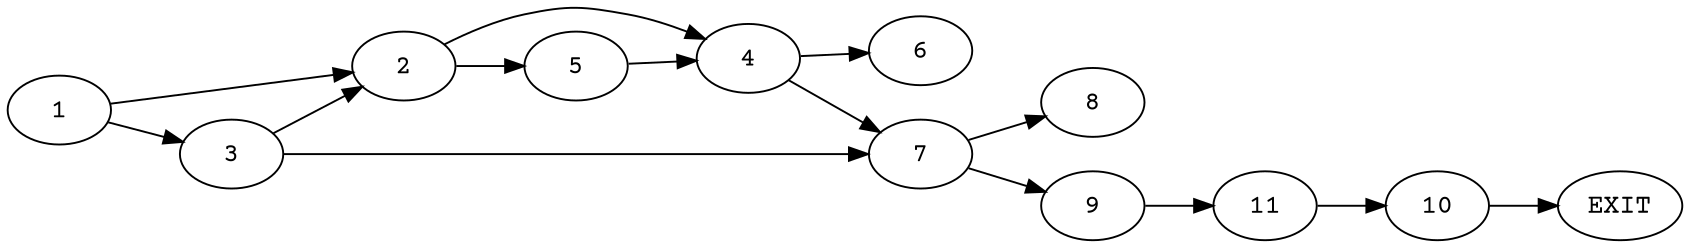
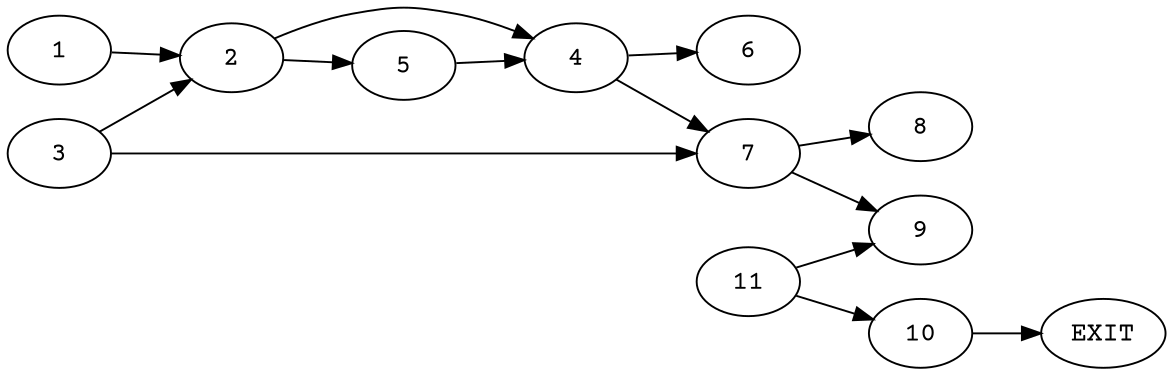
edge "1" -> "3": removed
edge "9" -> "11": reversed
